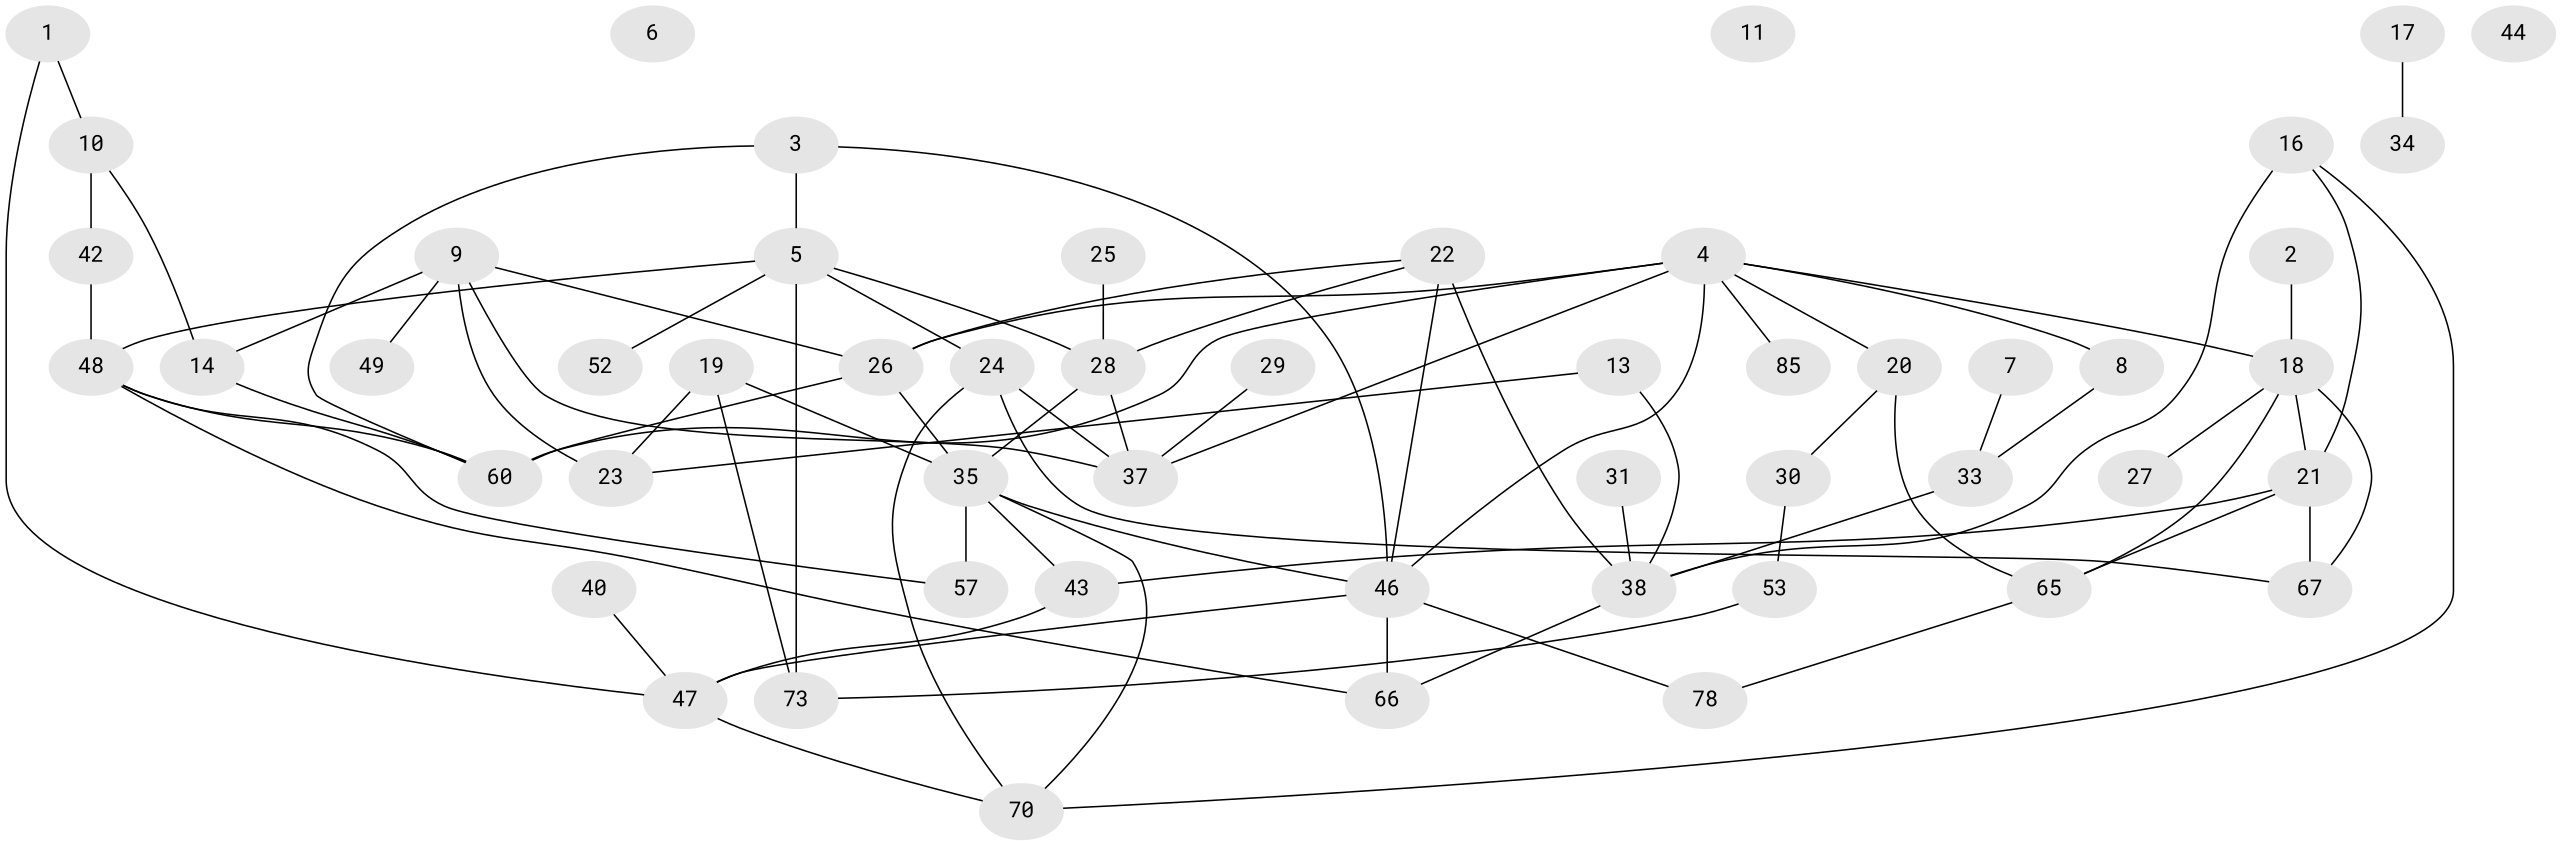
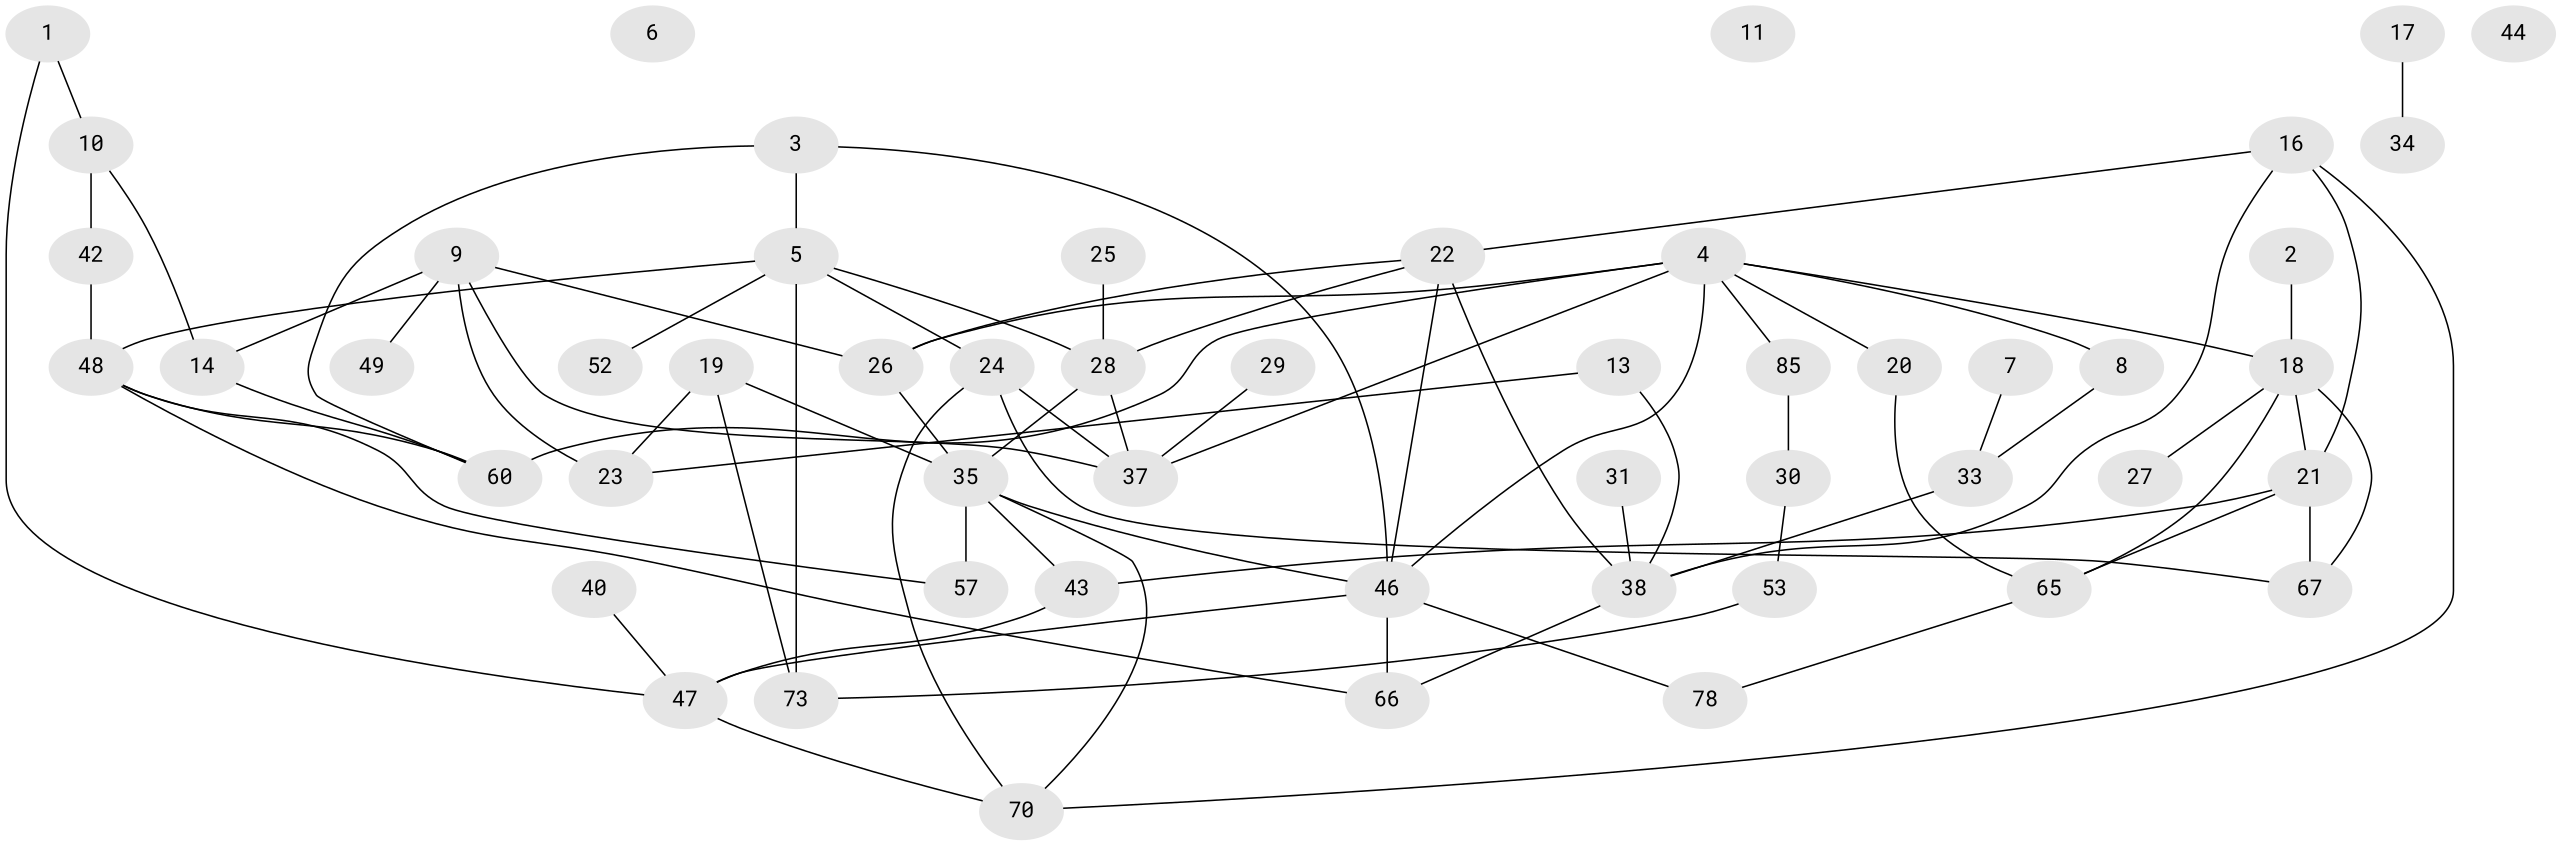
edge "16" -- "22": added
edge "26" -- "60": removed
edge "20" -- "30": now "85" -- "30"
